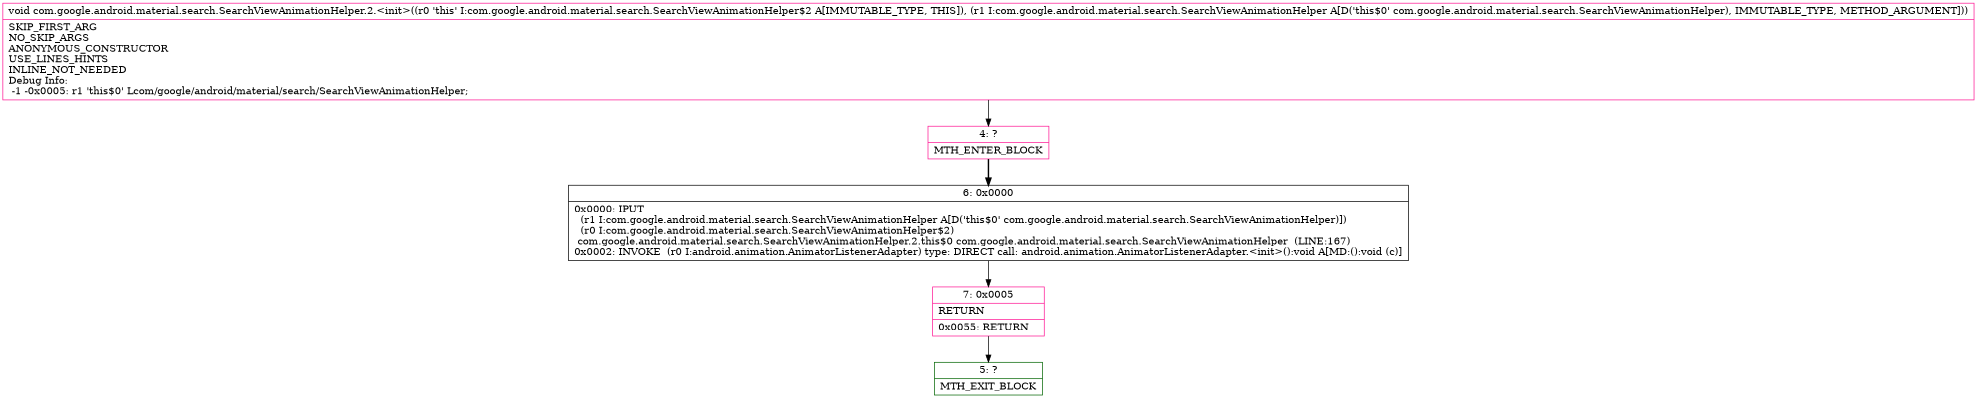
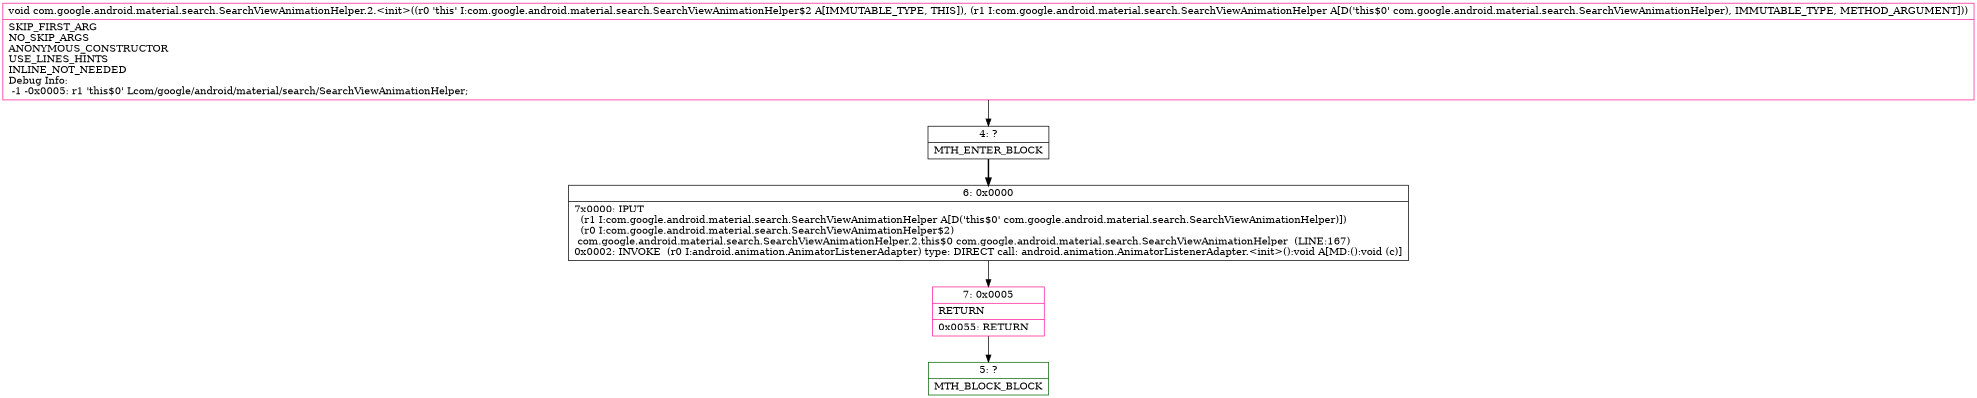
node "4: ?": color deeppink -> black
node "6: 0x0000": text "0x0000: IPUT" -> "7x0000: IPUT"
node "5: ?": text "MTH_EXIT_BLOCK" -> "MTH_BLOCK_BLOCK"
